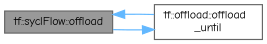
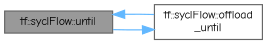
node "tf::syclFlow::offload": label "tf::syclFlow::offload" -> "tf::syclFlow::until"
node "tf::offload::offload _until": label "tf::offload::offload _until" -> "tf::syclFlow::offload _until"
